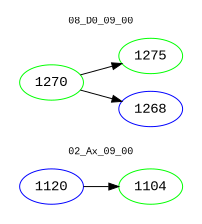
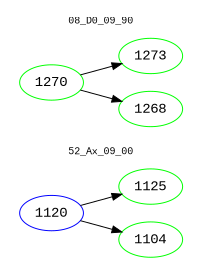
cluster "08_D0_09_00": label "08_D0_09_00" -> "08_D0_09_90"
node "1275": label "1275" -> "1273"
node "1268": color blue -> green
cluster "02_Ax_09_00": label "02_Ax_09_00" -> "52_Ax_09_00"
node "1125": added
